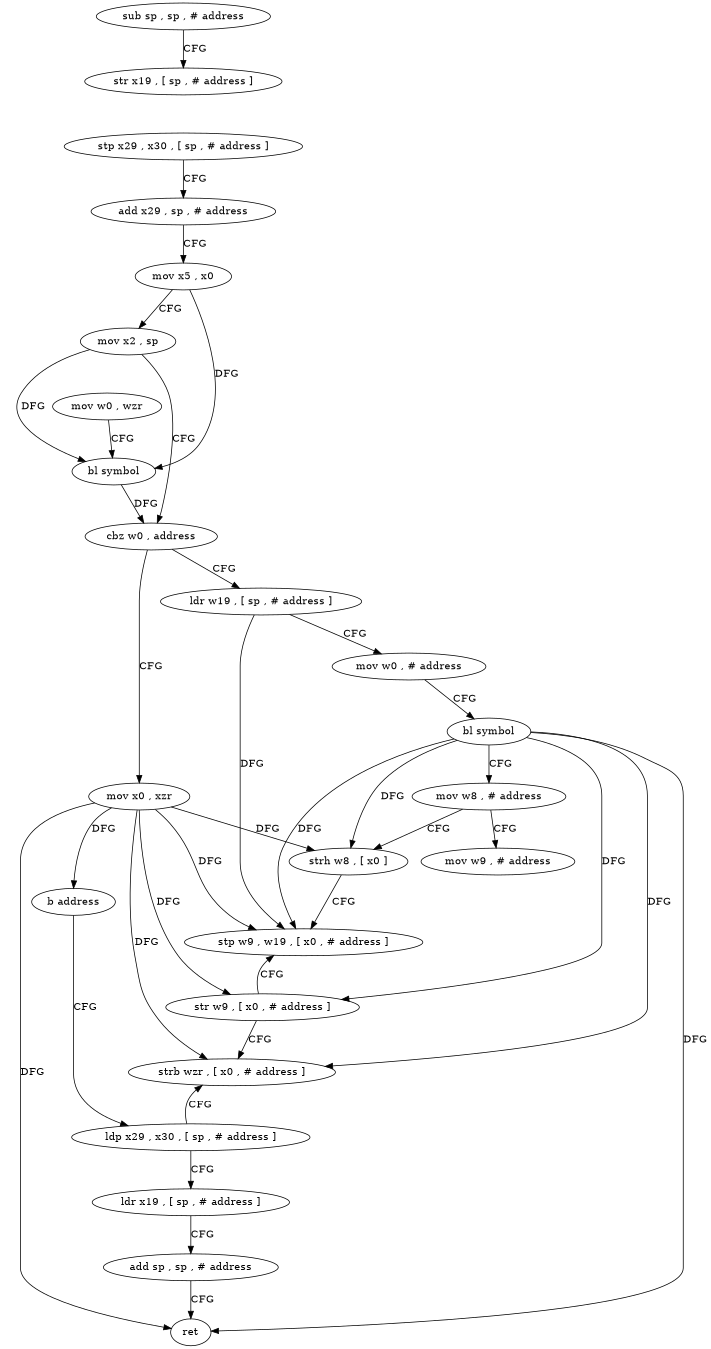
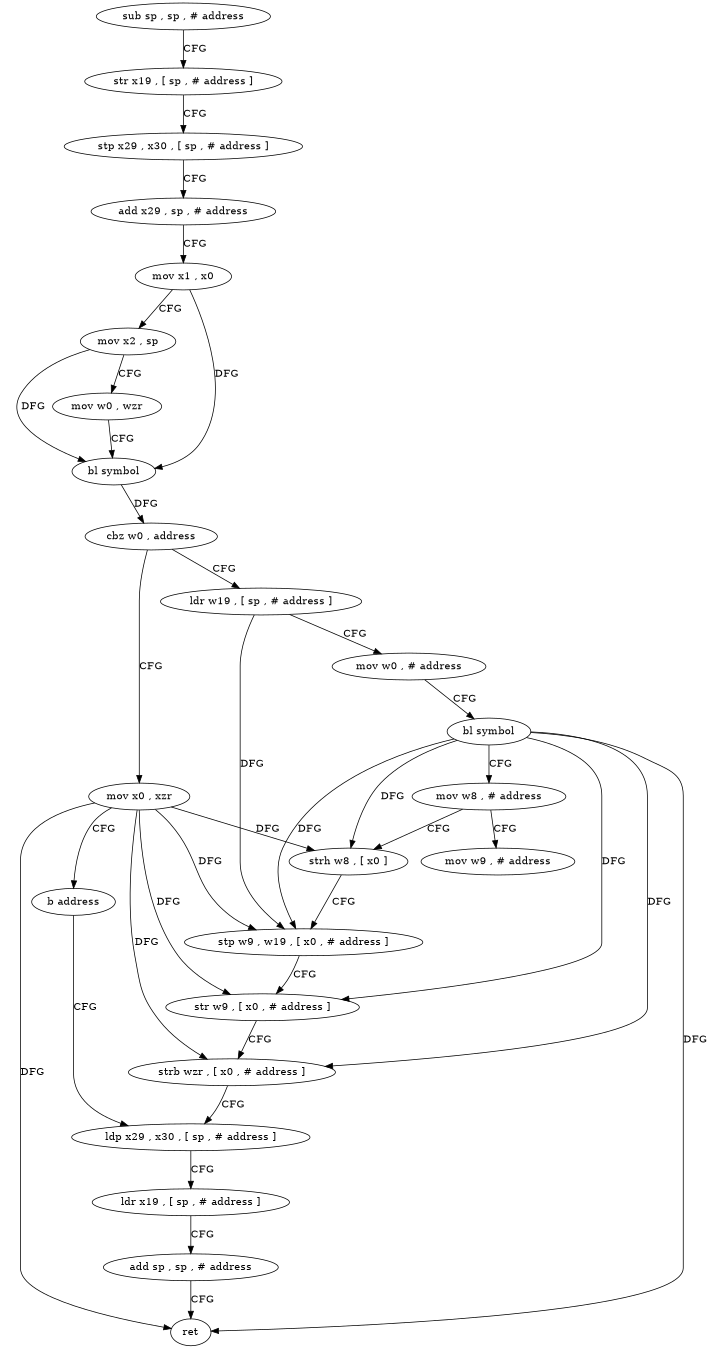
edge "str x19 , [ sp , # address ]" -> "stp x29 , x30 , [ sp , # address ]": added, label "CFG"
node "mov x5 , x0": label "mov x5 , x0" -> "mov x1 , x0"
edge "mov x2 , sp" -> "cbz w0 , address": now "mov x2 , sp" -> "mov w0 , wzr"
edge "mov x0 , xzr" -> "b address": label "DFG" -> "CFG"
edge "str w9 , [ x0 , # address ]" -> "stp w9 , w19 , [ x0 , # address ]": reversed
edge "ldp x29 , x30 , [ sp , # address ]" -> "strb wzr , [ x0 , # address ]": reversed
